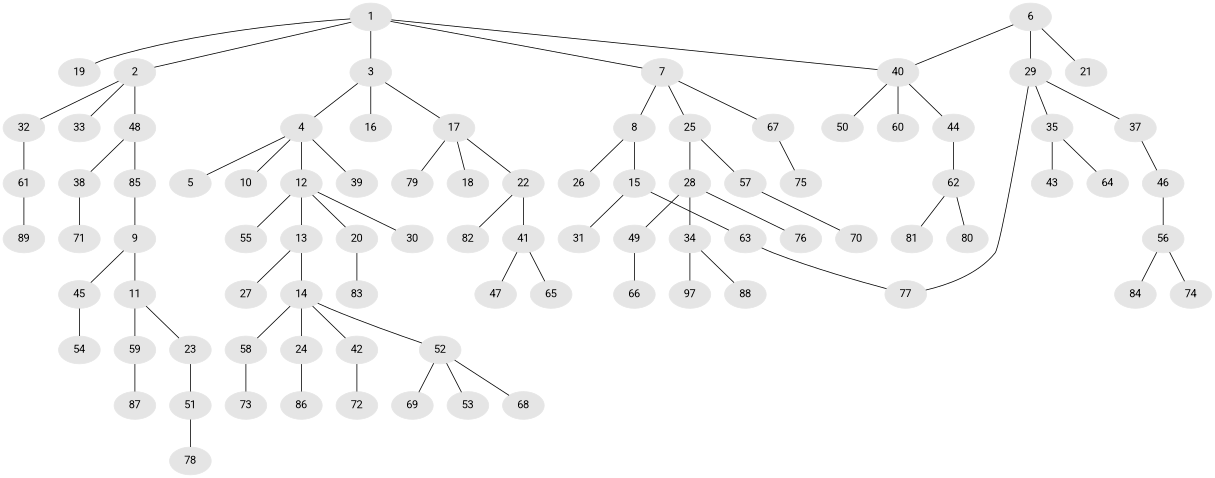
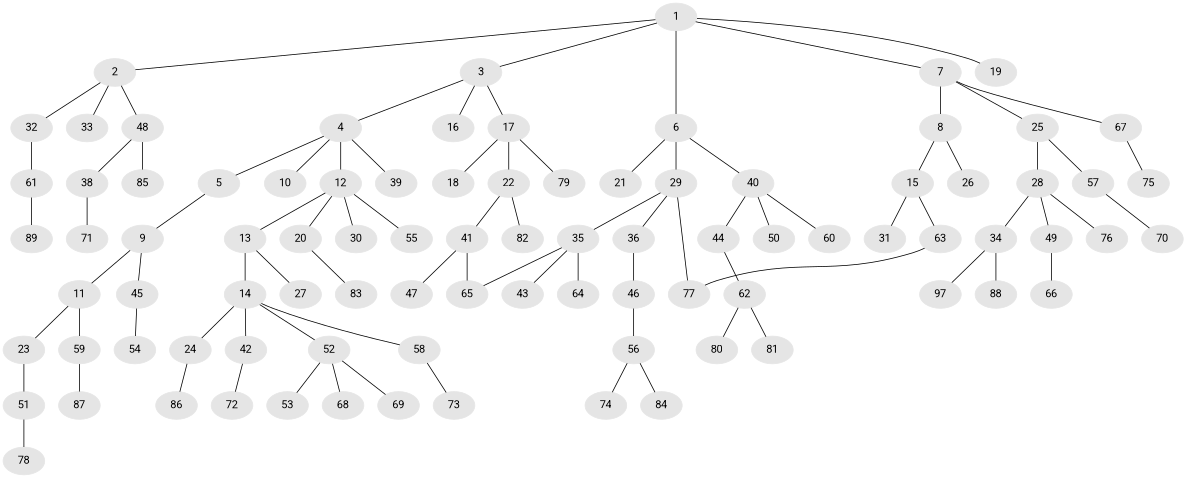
edge "1" -- "40": now "1" -- "6"
node "37": label "37" -> "36"
edge "85" -- "9": now "5" -- "9"
edge "35" -- "65": added
